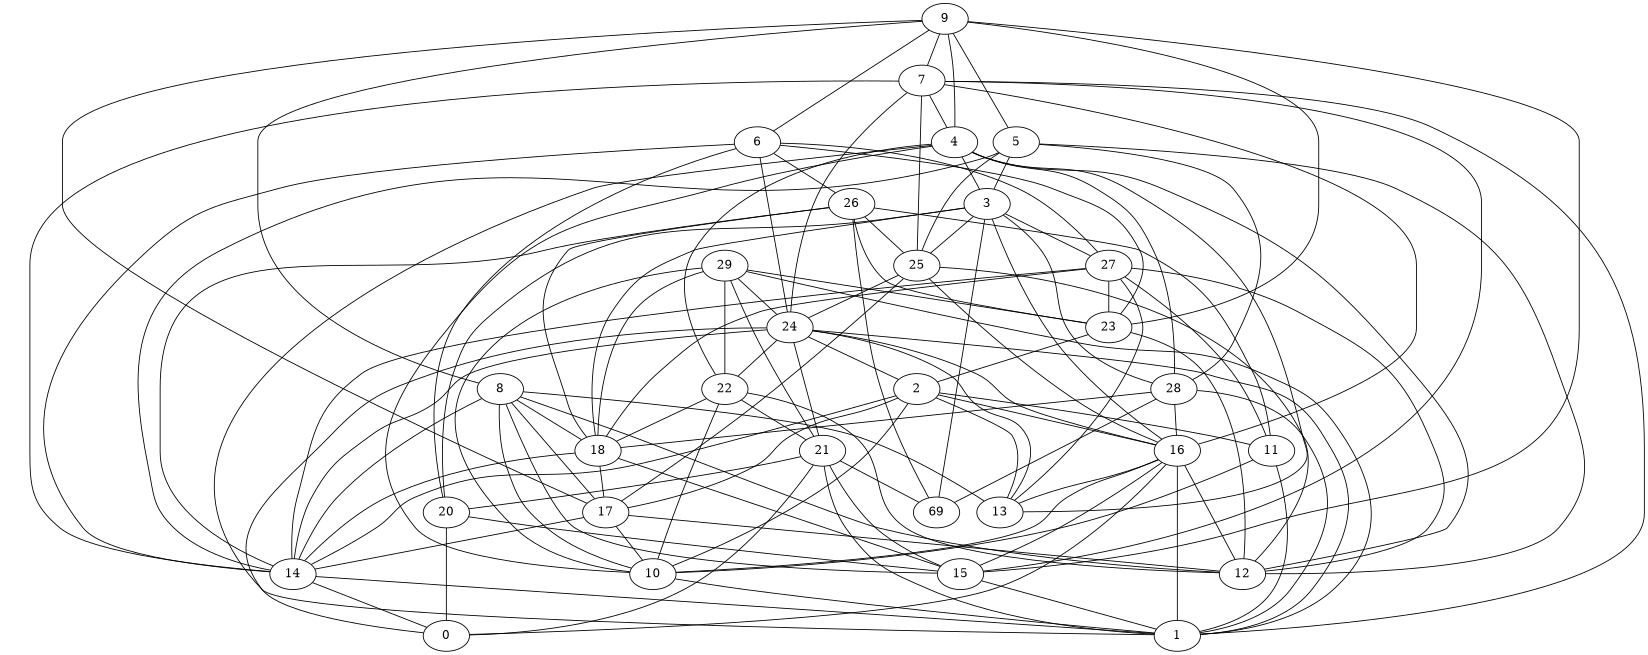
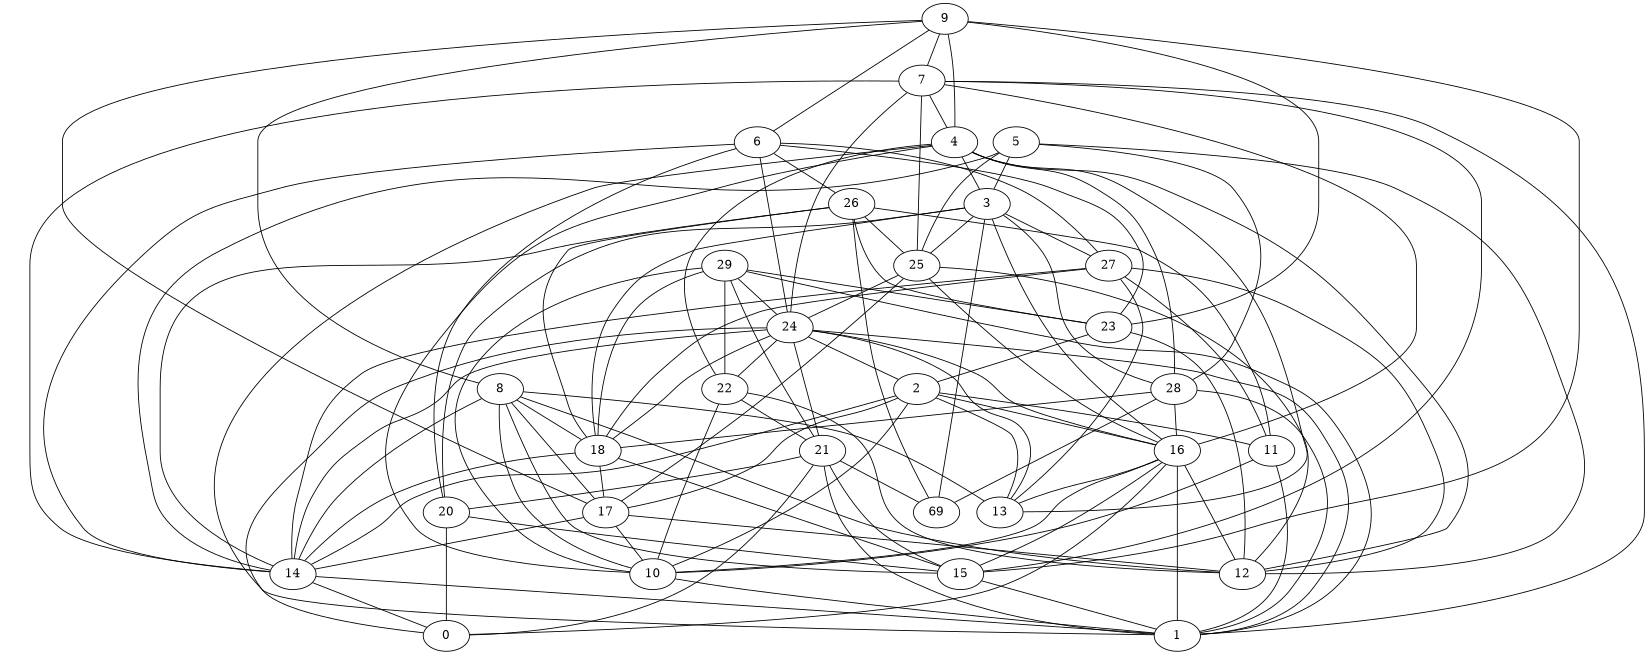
edge "9" -- "5": removed
edge "27" -- "23": removed
edge "22" -- "18": now "24" -- "18"
